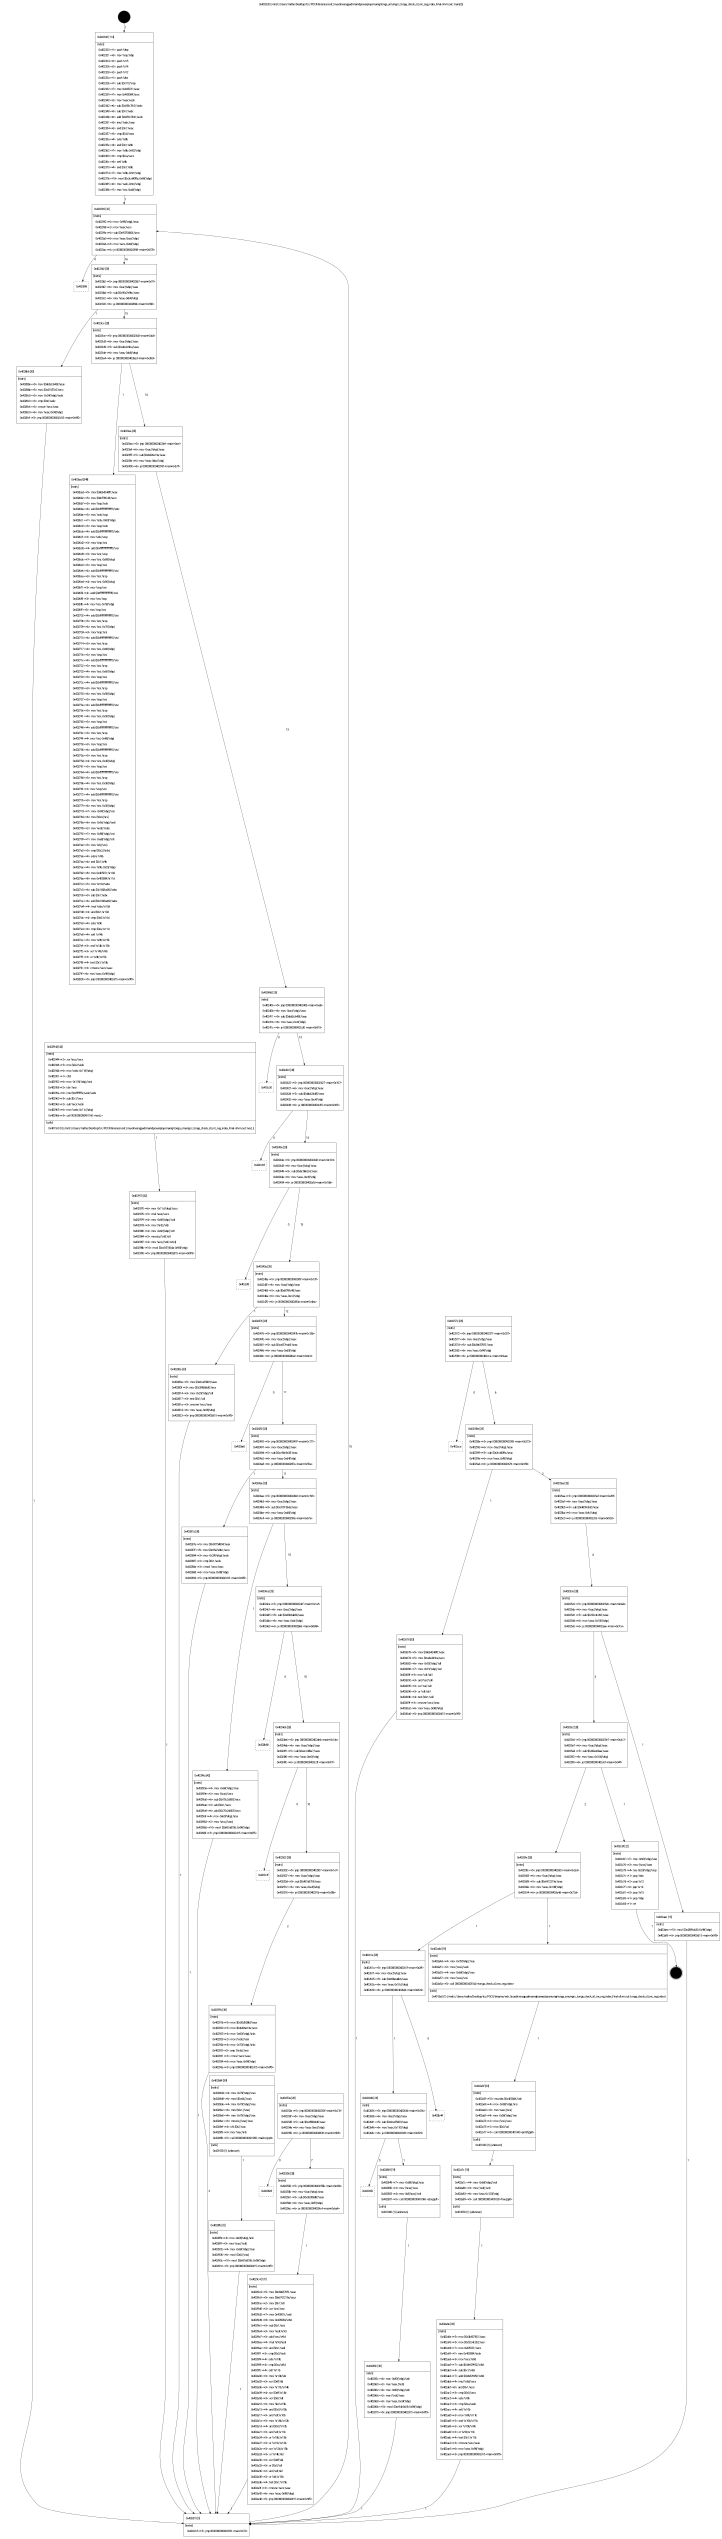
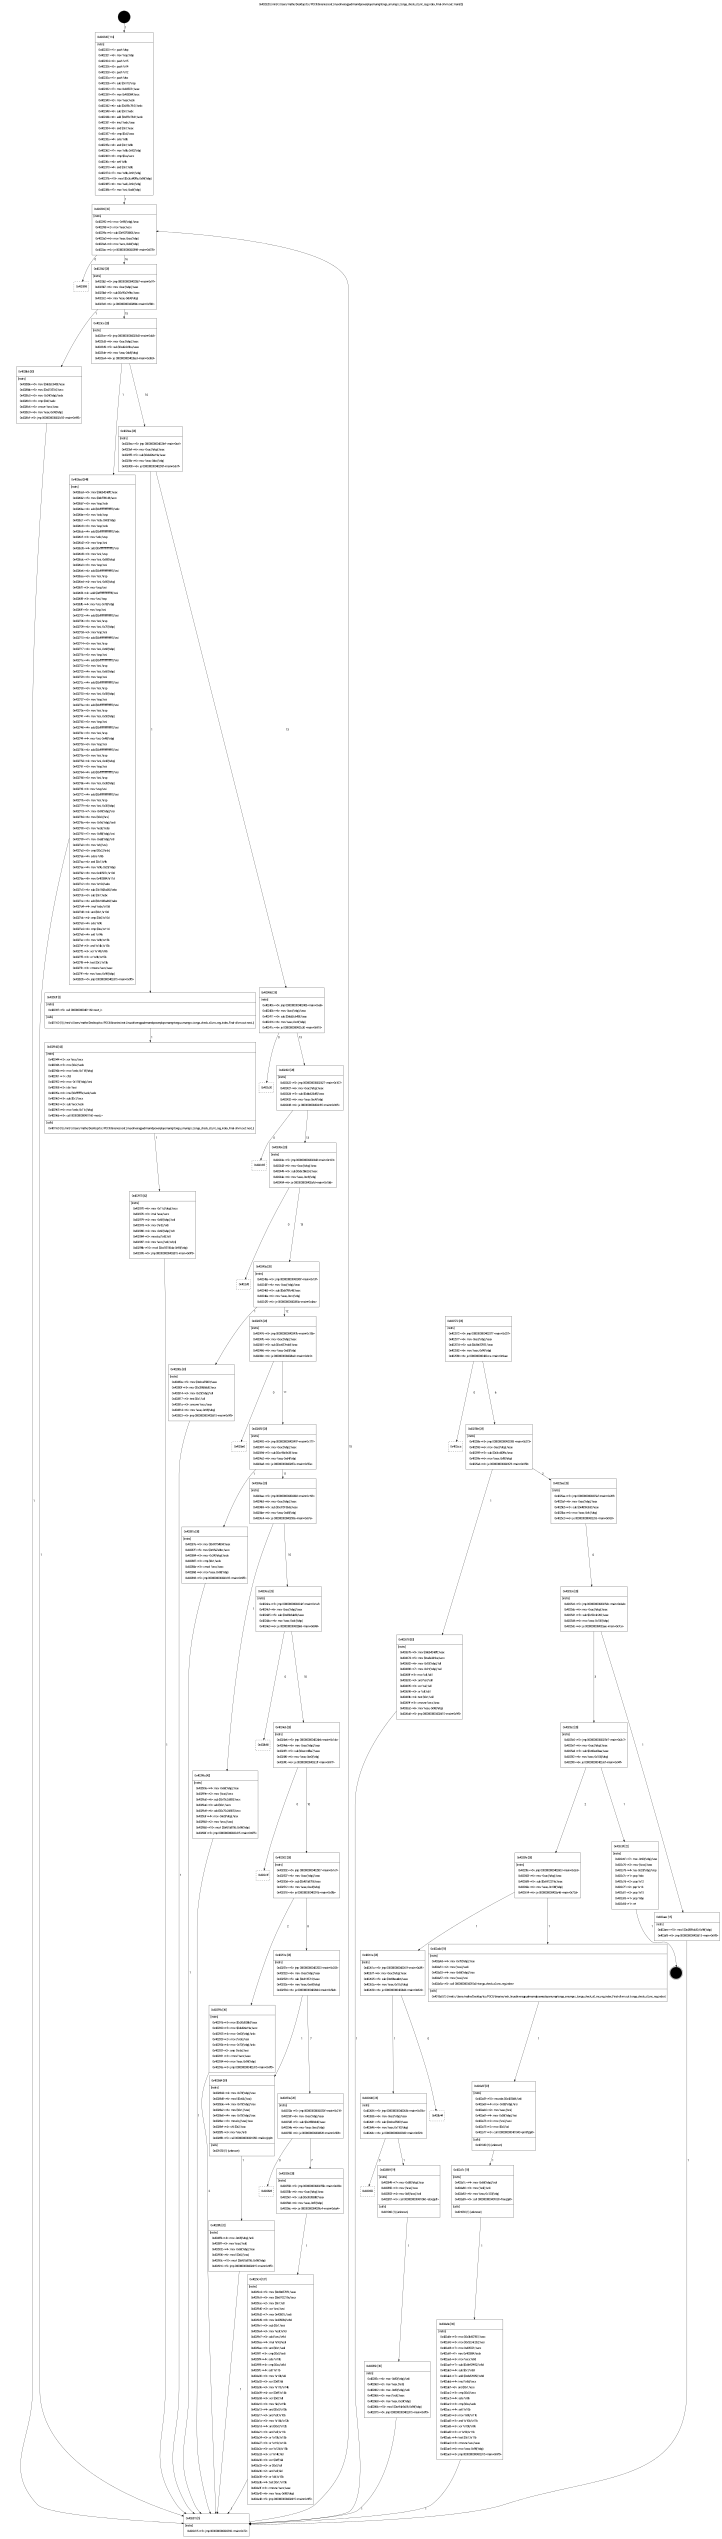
node "0x40293f [5]": added
edge "0x4026ad [349]" -> "0x402d15 [5]": added, label "1"
node "0x40251e [28]": added
